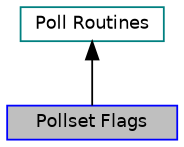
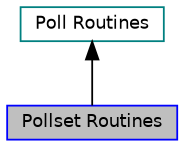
node "Pollset Flags": label "Pollset Flags" -> "Pollset Routines"
